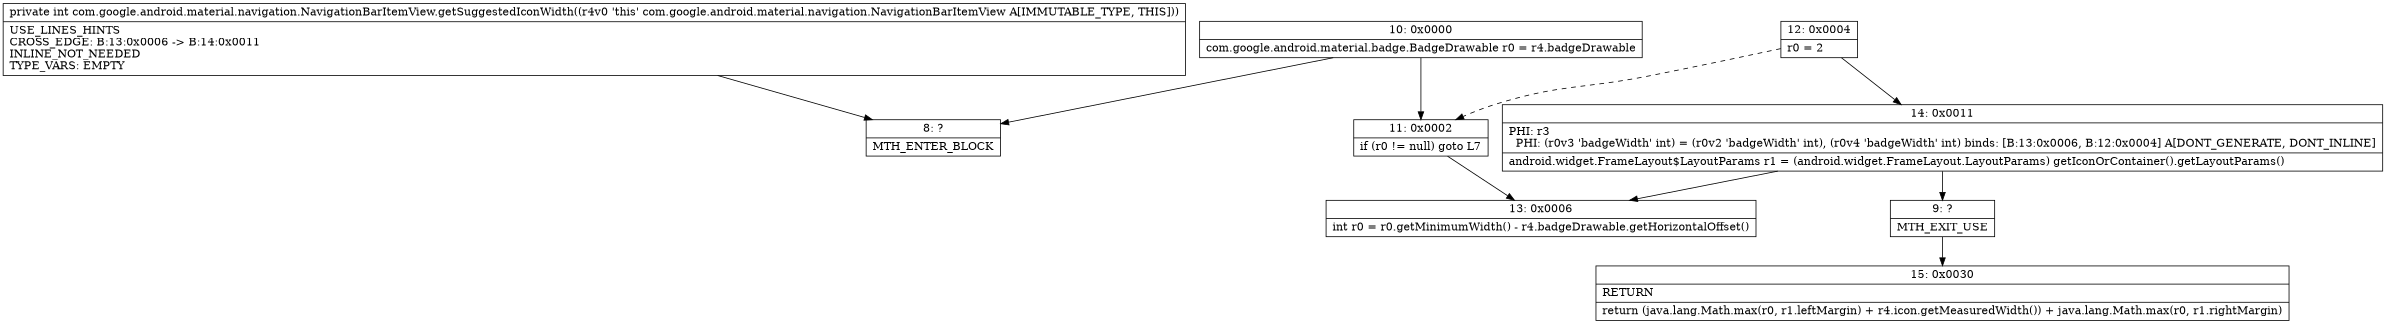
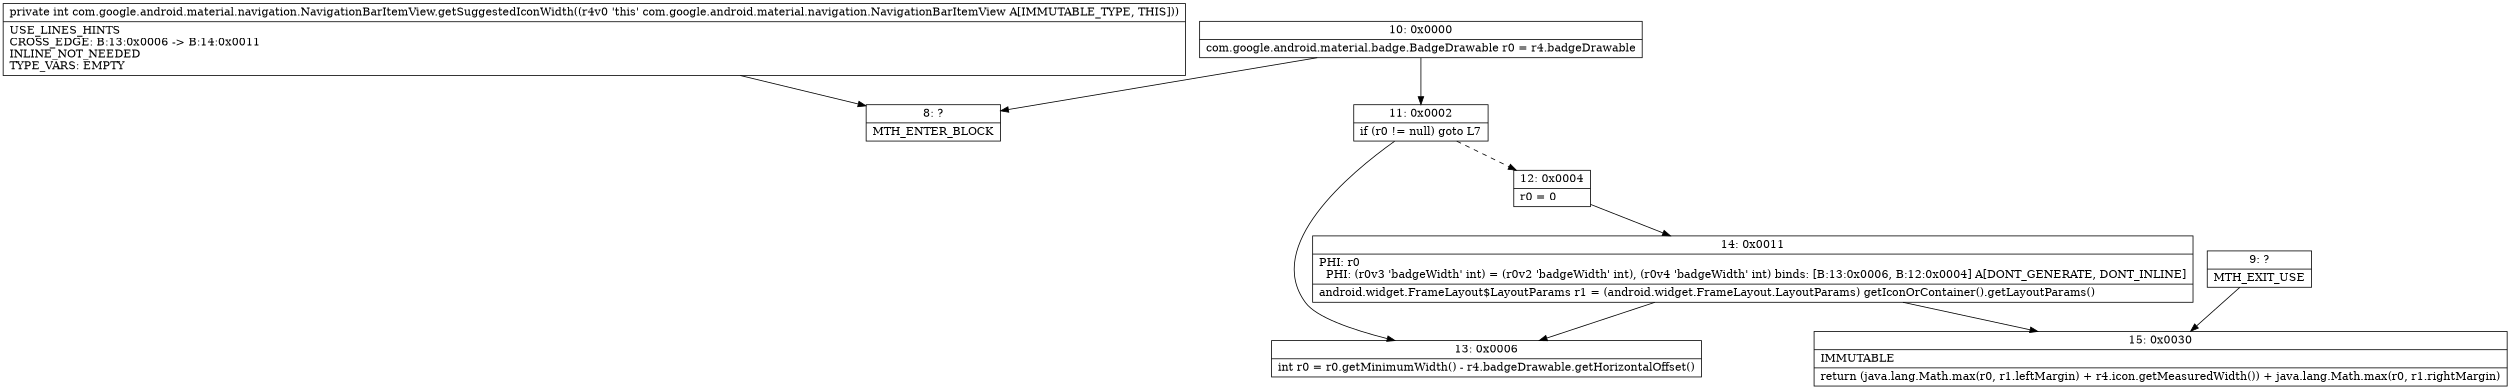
node "12: 0x0004": text "r0 = 2" -> "r0 = 0"
edge "12: 0x0004" -> "11: 0x0002": reversed
node "14: 0x0011": text "PHI: r3" -> "PHI: r0"
edge "14: 0x0011" -> "9: ?": now "14: 0x0011" -> "15: 0x0030"
node "15: 0x0030": text "RETURN" -> "IMMUTABLE"
